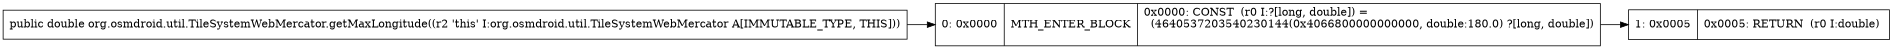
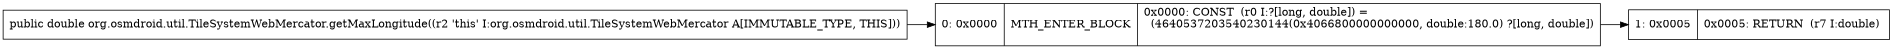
node "1: 0x0005": text "0x0005: RETURN  (r0 I:double)" -> "0x0005: RETURN  (r7 I:double)"
